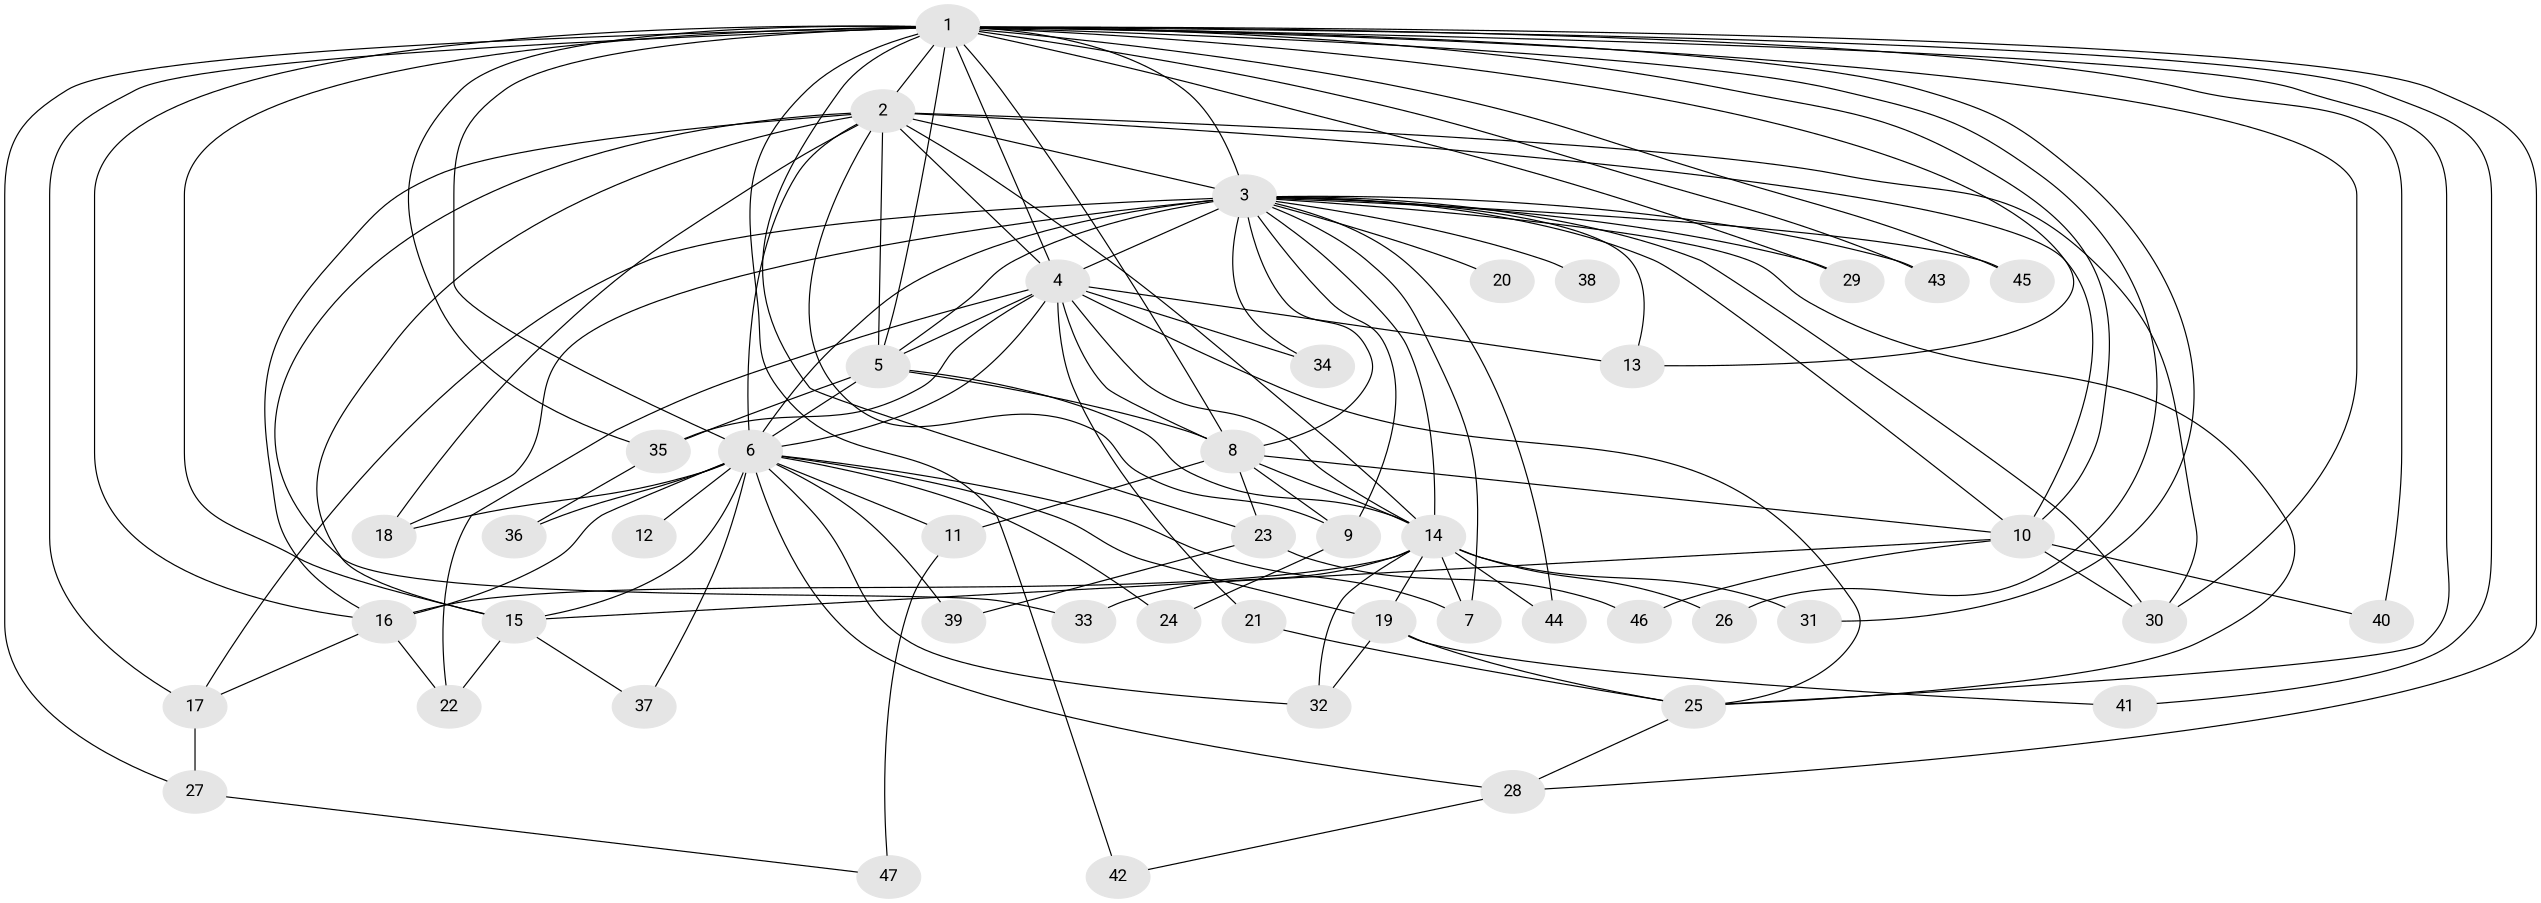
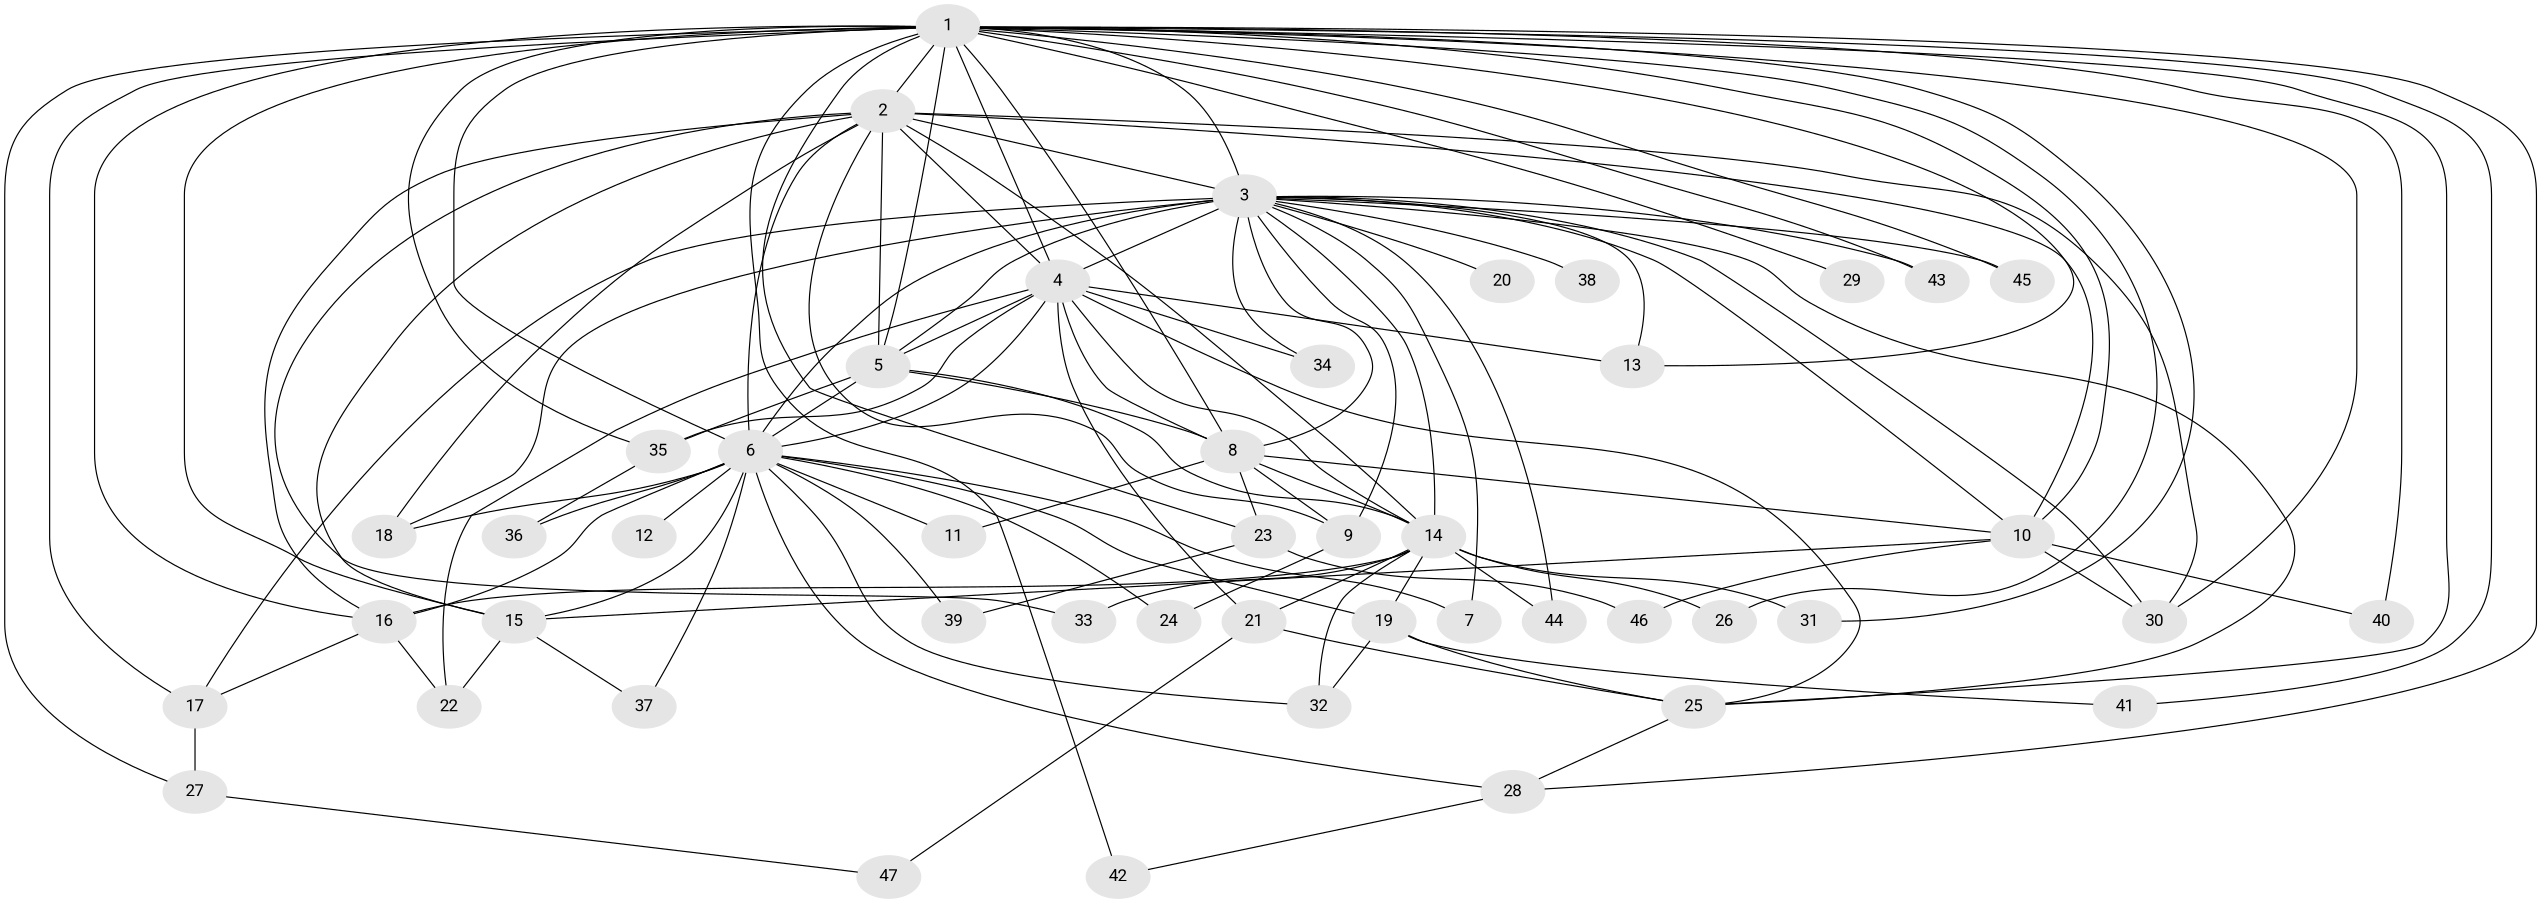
edge "3" -- "29": removed
edge "14" -- "7": now "14" -- "21"
edge "11" -- "47": now "21" -- "47"
